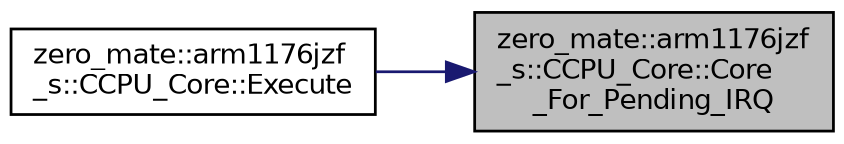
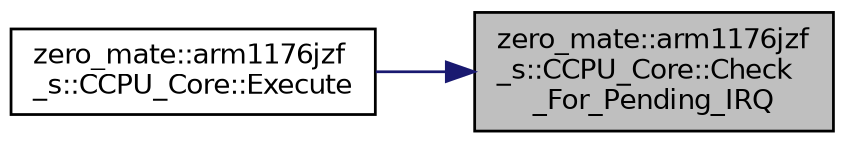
node "zero_mate::arm1176jzf _s::CCPU_Core::Core _For_Pending_IRQ": label "zero_mate::arm1176jzf _s::CCPU_Core::Core _For_Pending_IRQ" -> "zero_mate::arm1176jzf _s::CCPU_Core::Check _For_Pending_IRQ"
